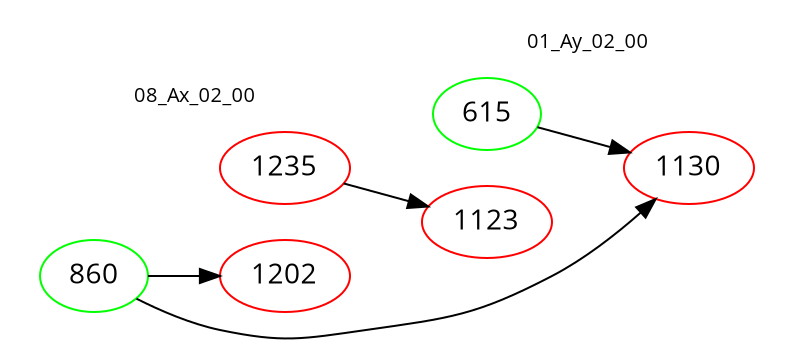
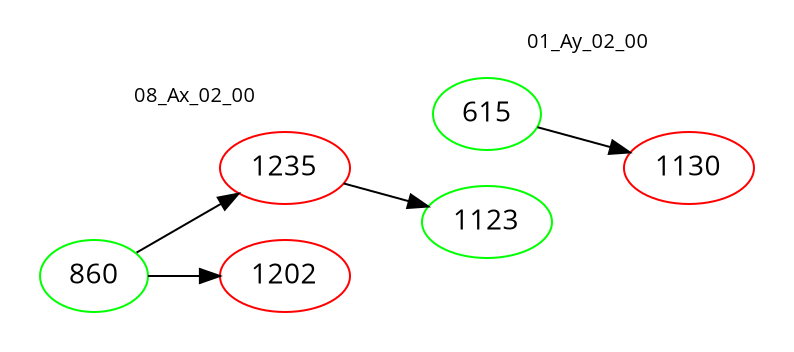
node "1123": color red -> green
edge "860" -> "1130": now "860" -> "1235"
